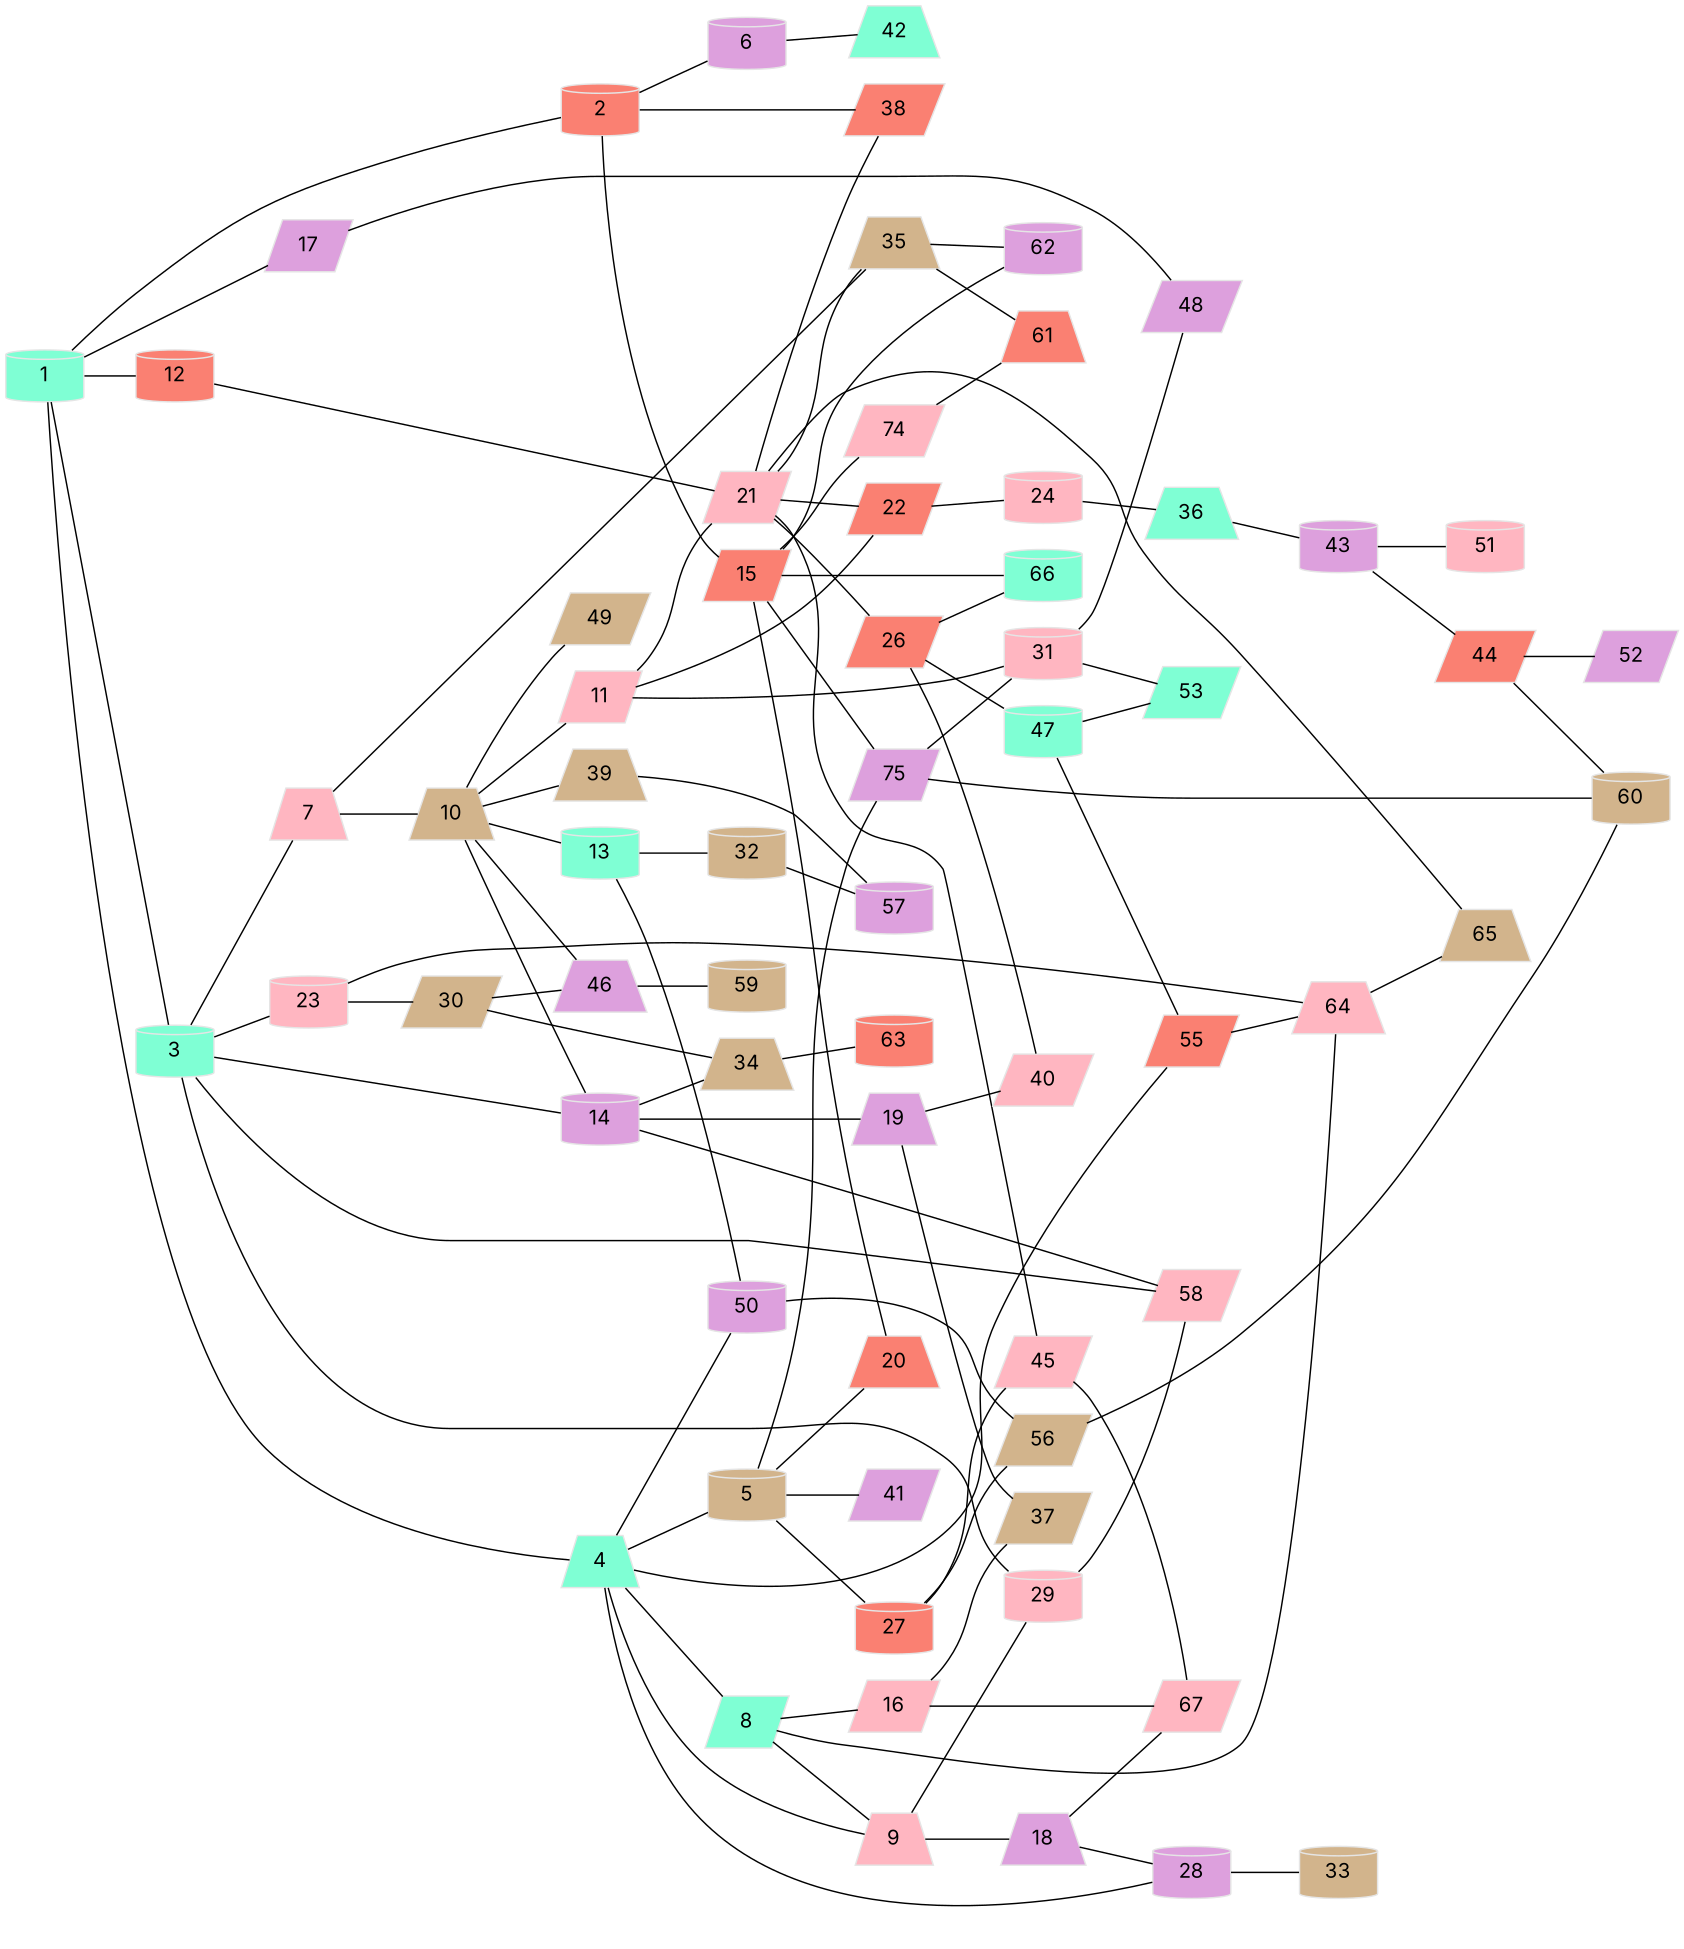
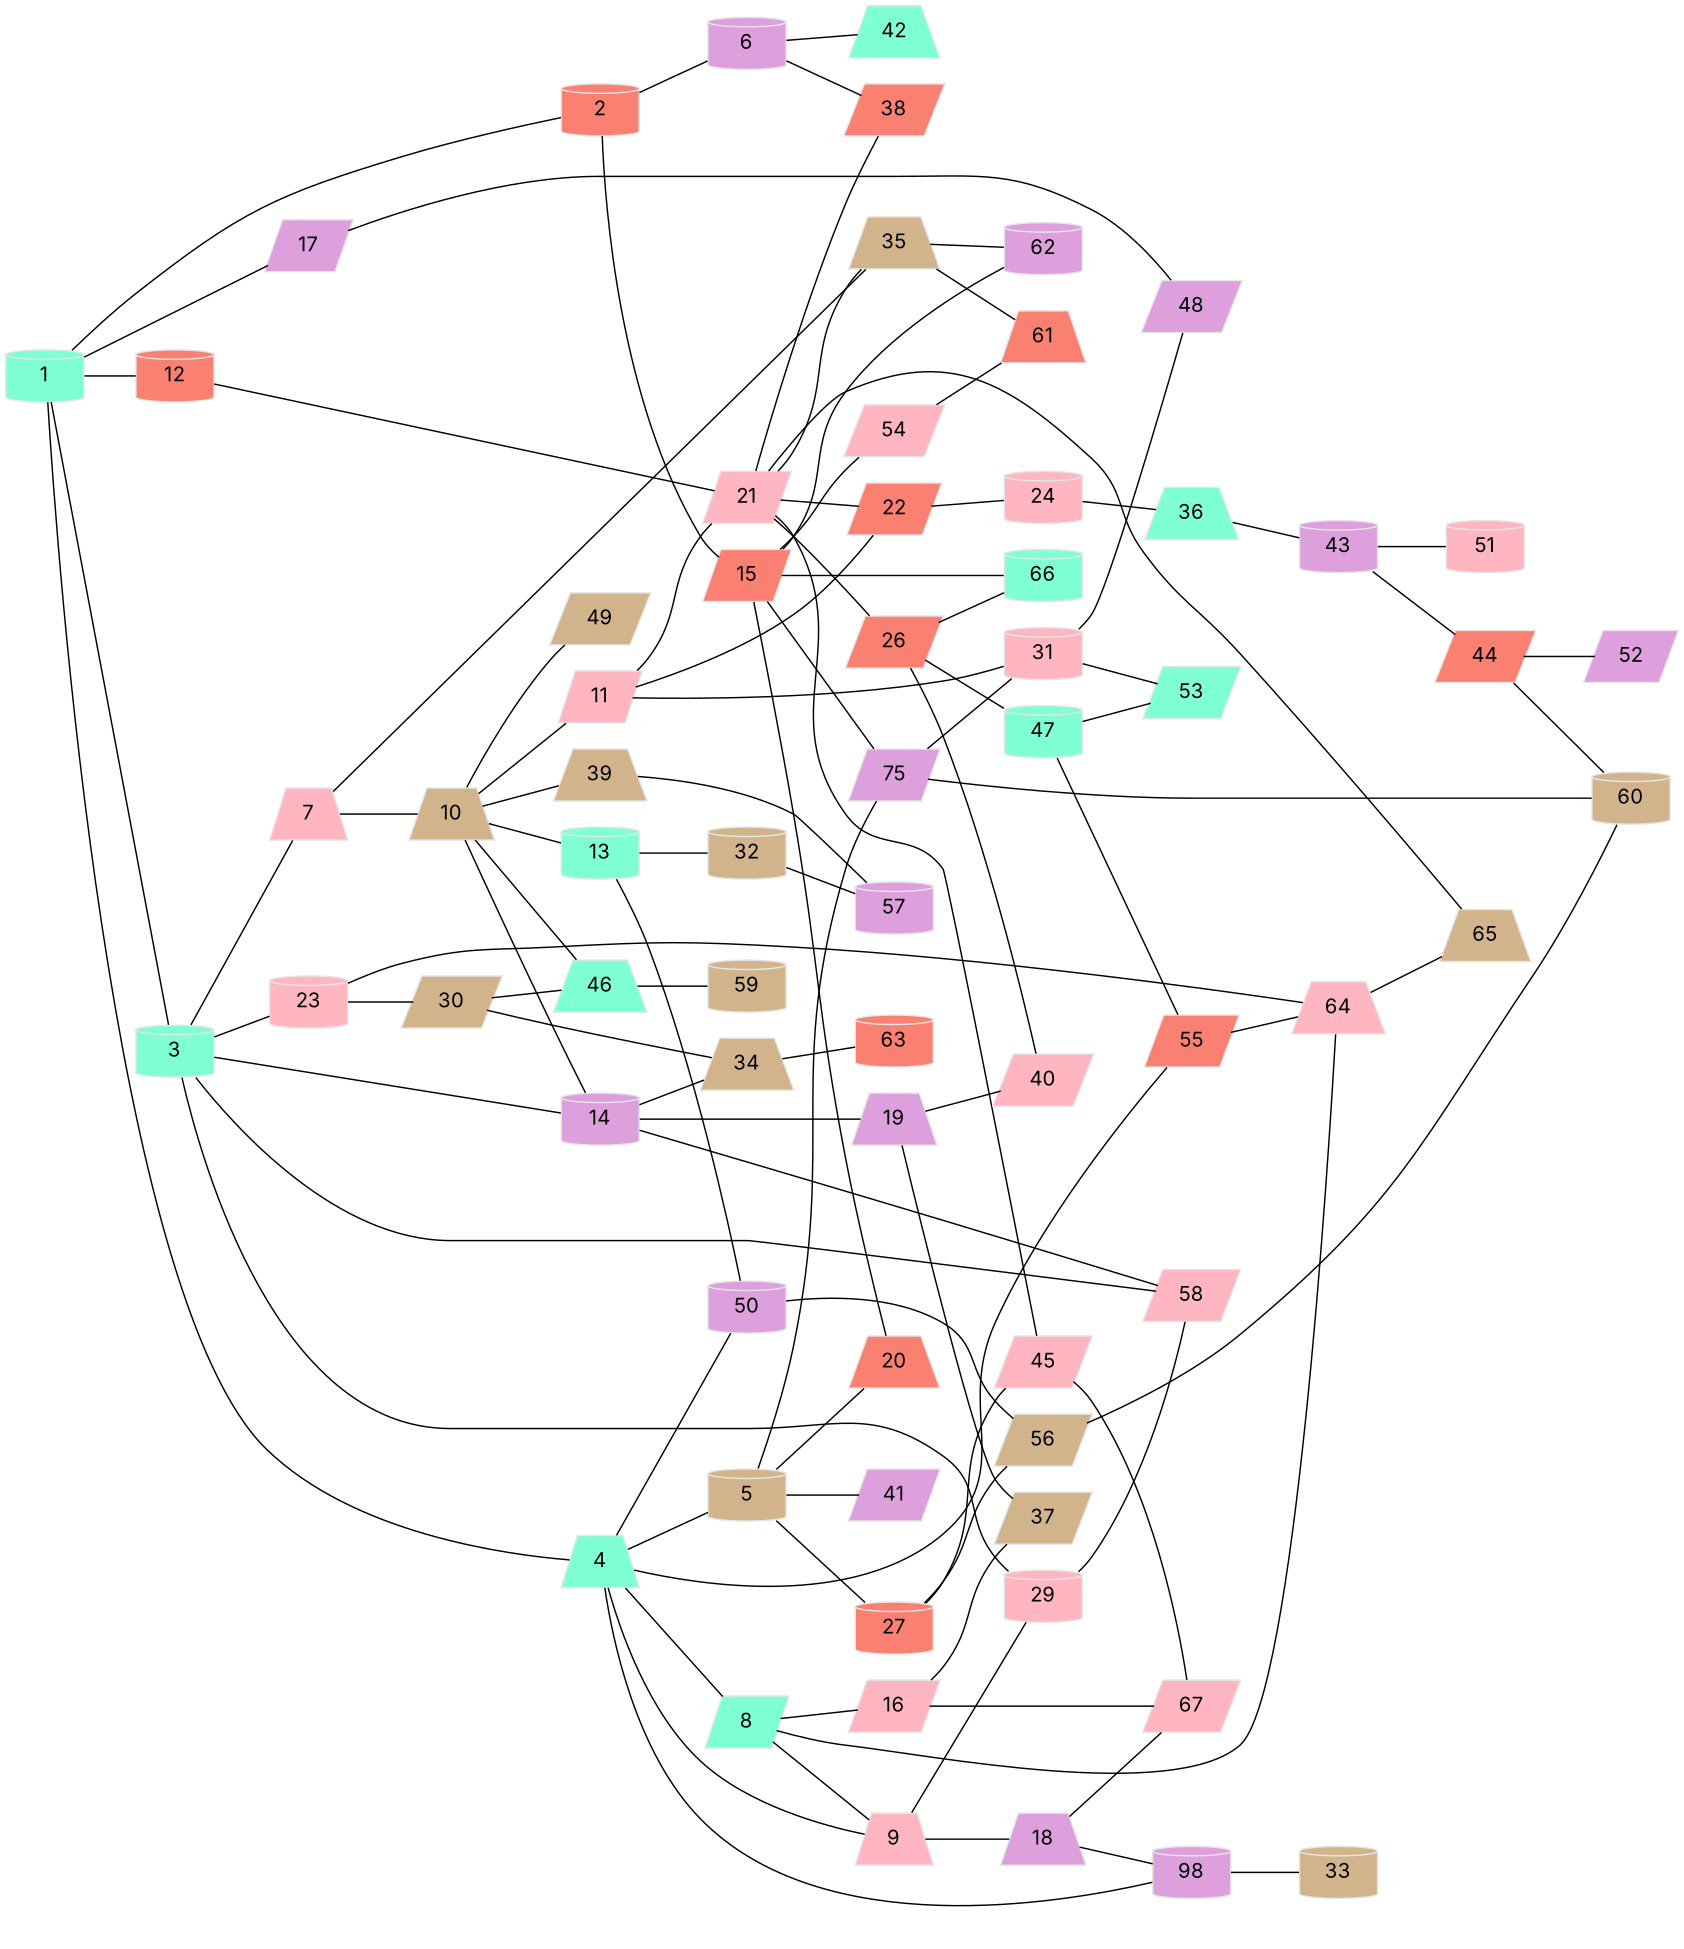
edge "2" -- "38": now "6" -- "38"
node "74": label "74" -> "54"
node "46": fillcolor plum -> aquamarine
node "28": label "28" -> "98"
